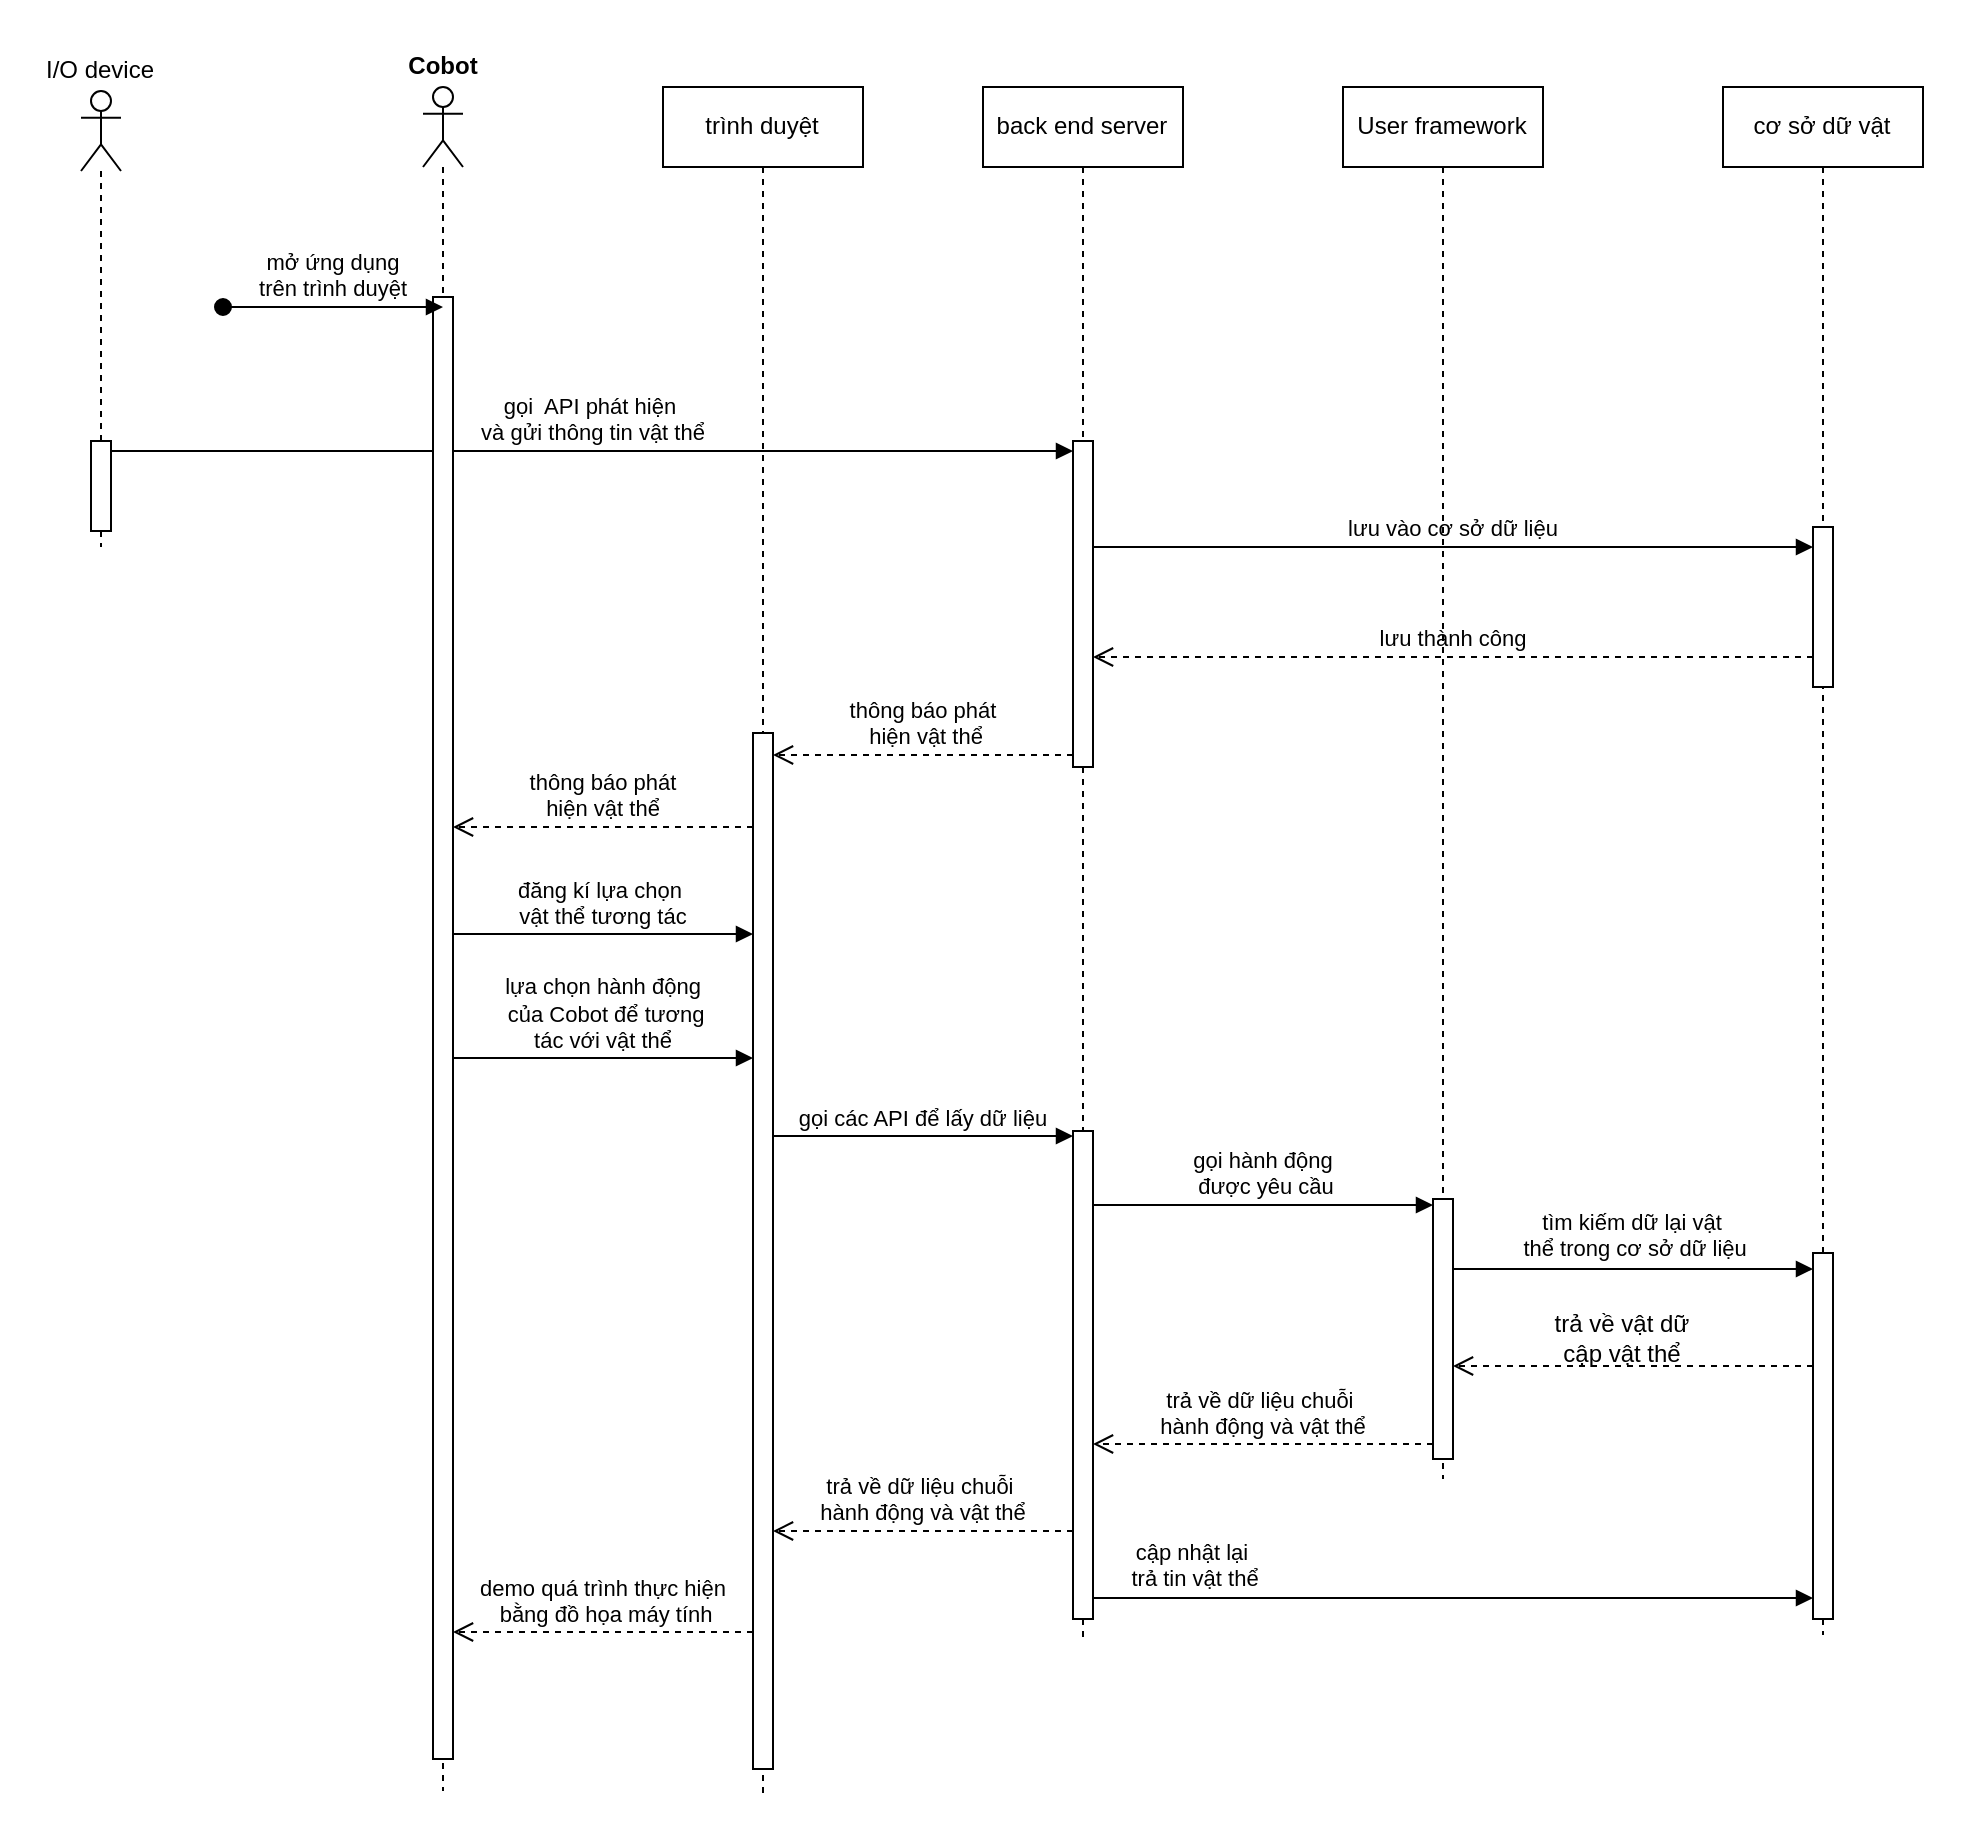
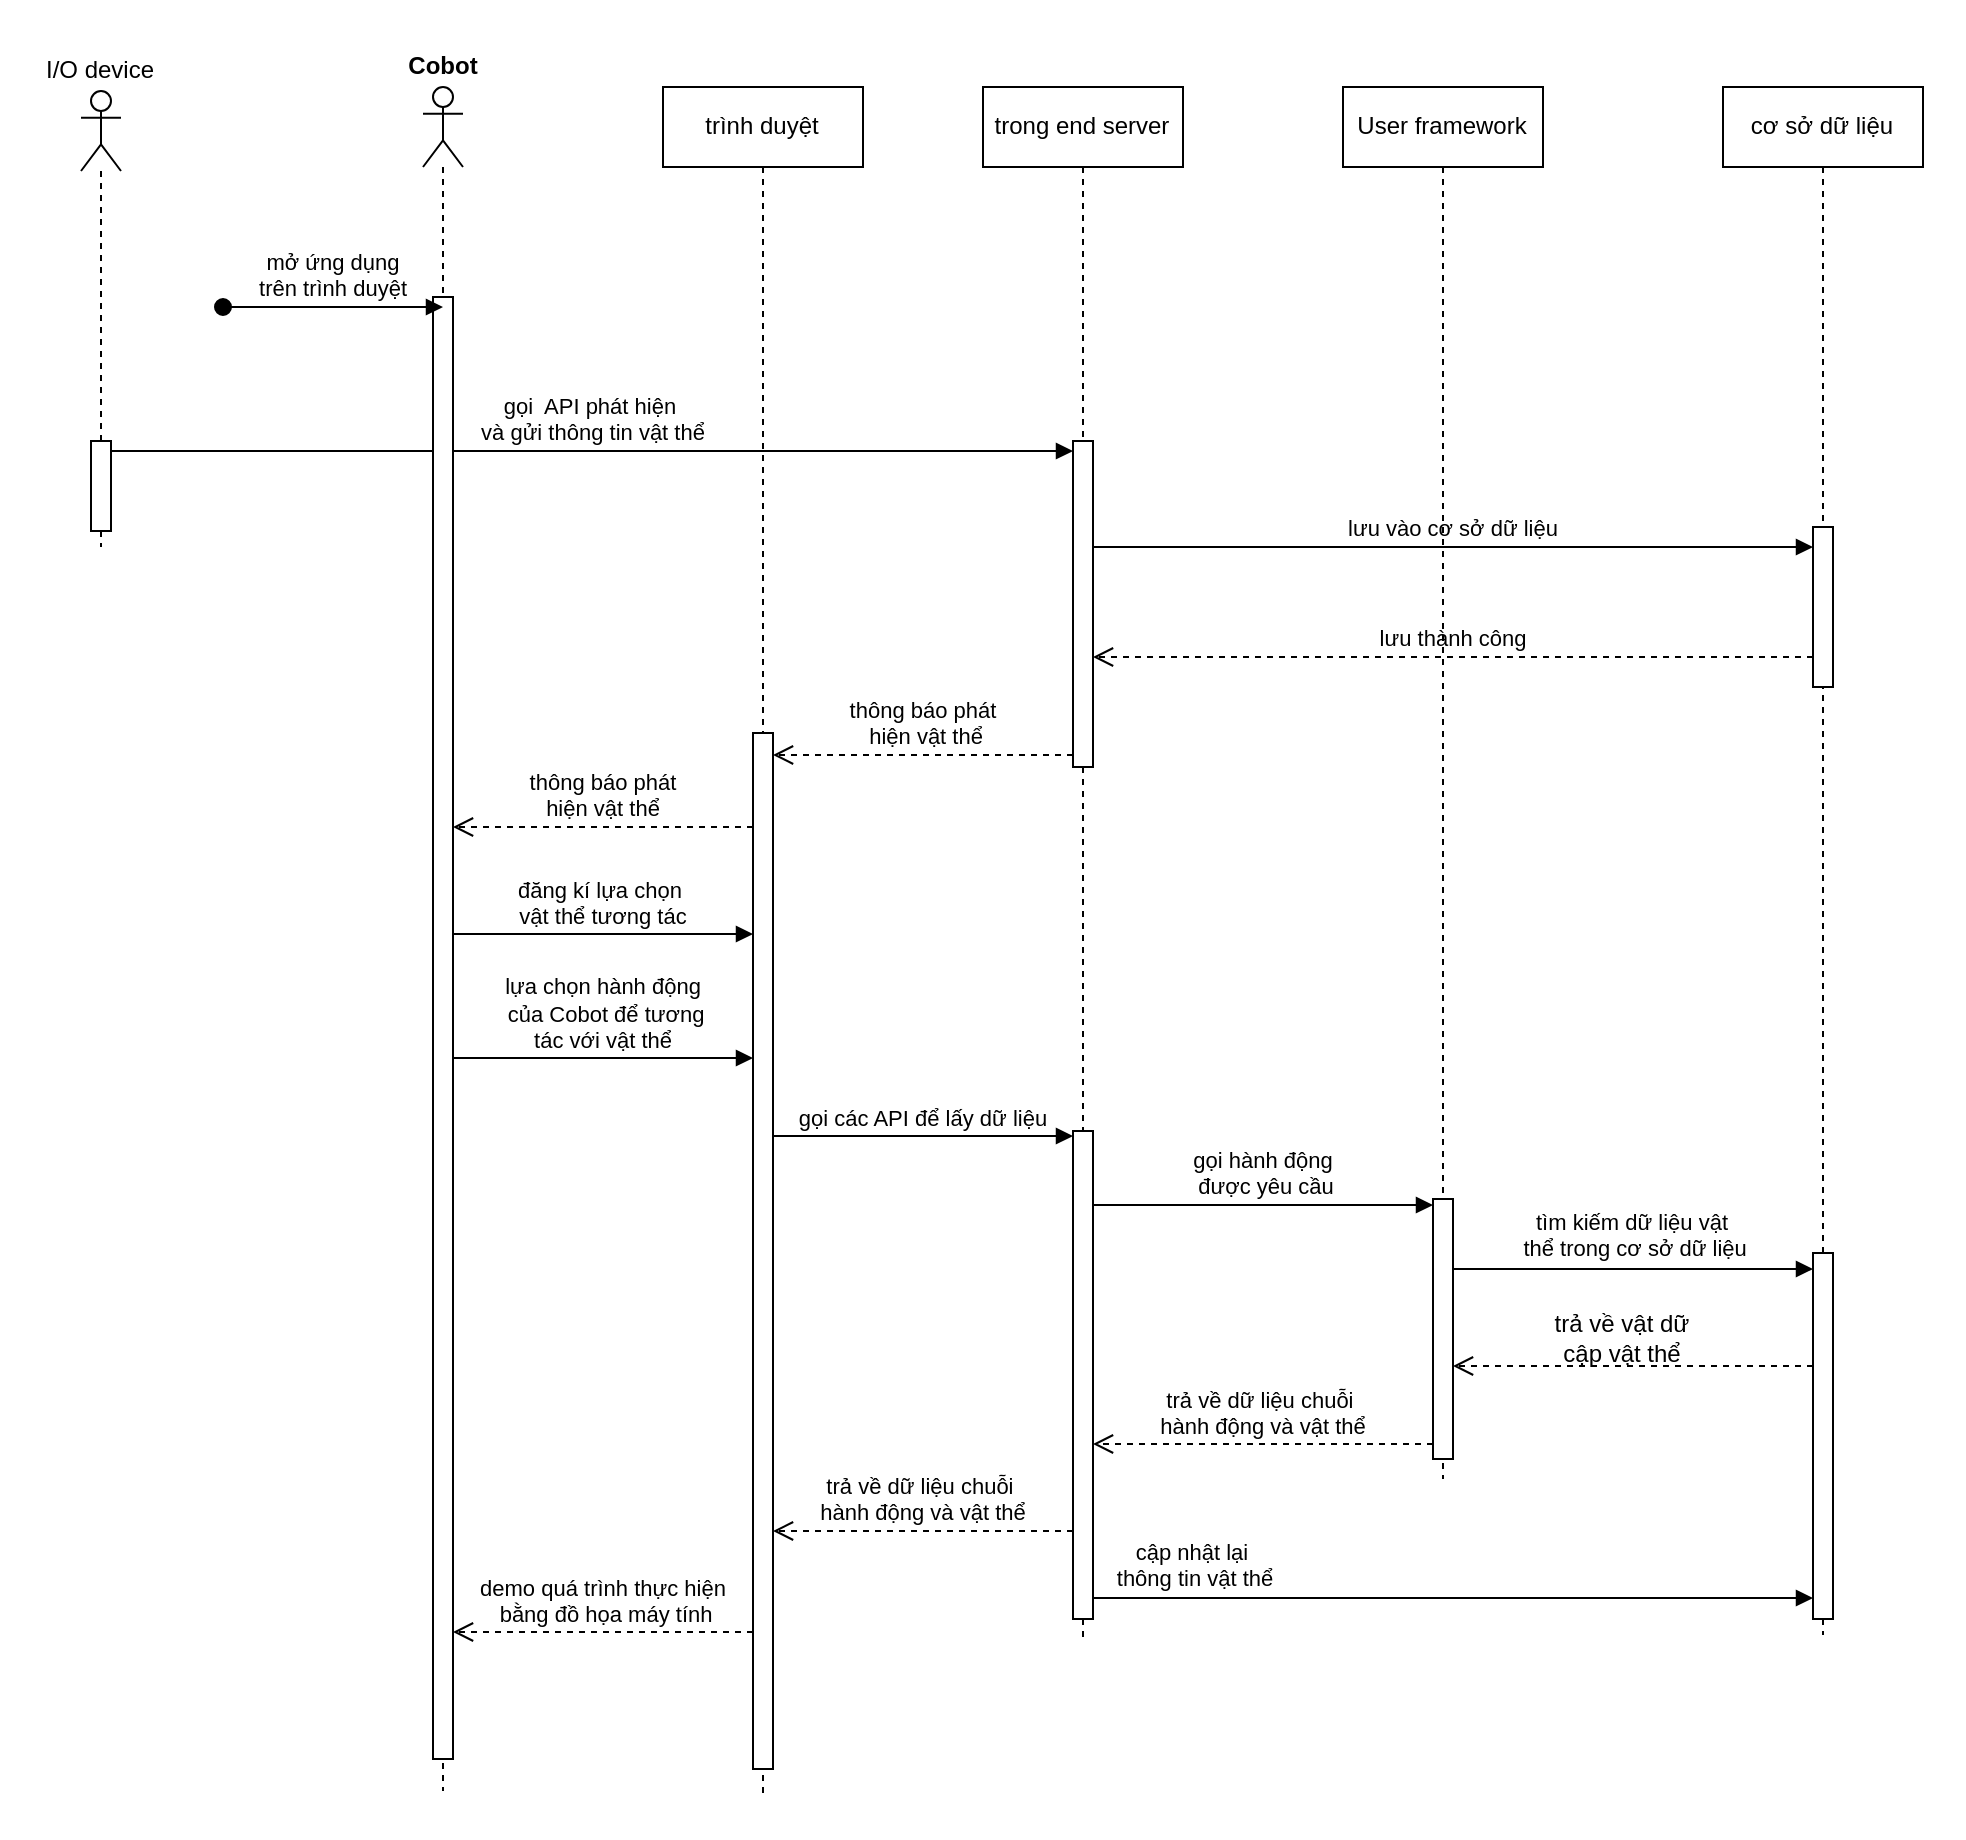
node "back end server": label "back end server" -> "trong end server"
node "cơ sở dữ vật": label "cơ sở dữ vật" -> "cơ sở dữ liệu"
node "tìm kiếm dữ lại vật thể trong cơ sở dữ liệu": label "tìm kiếm dữ lại vật thể trong cơ sở dữ liệu" -> "tìm kiếm dữ liệu vật thể trong cơ sở dữ liệu"
node "cập nhật lại trả tin vật thể": label "cập nhật lại trả tin vật thể" -> "cập nhật lại thông tin vật thể"
